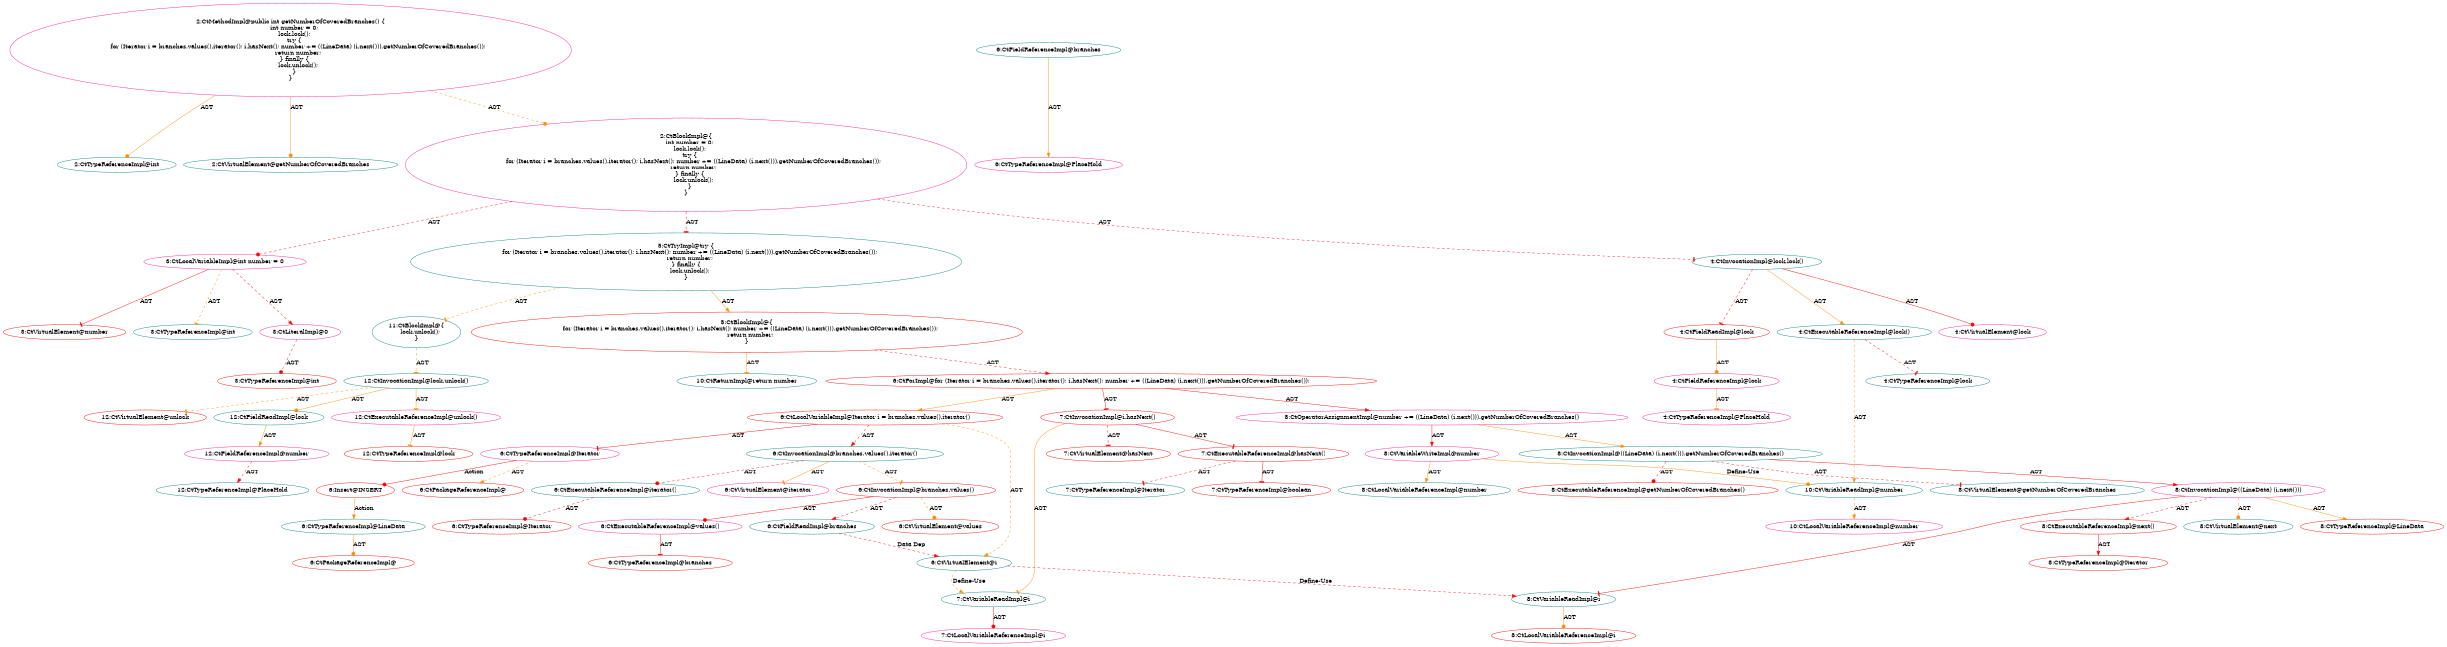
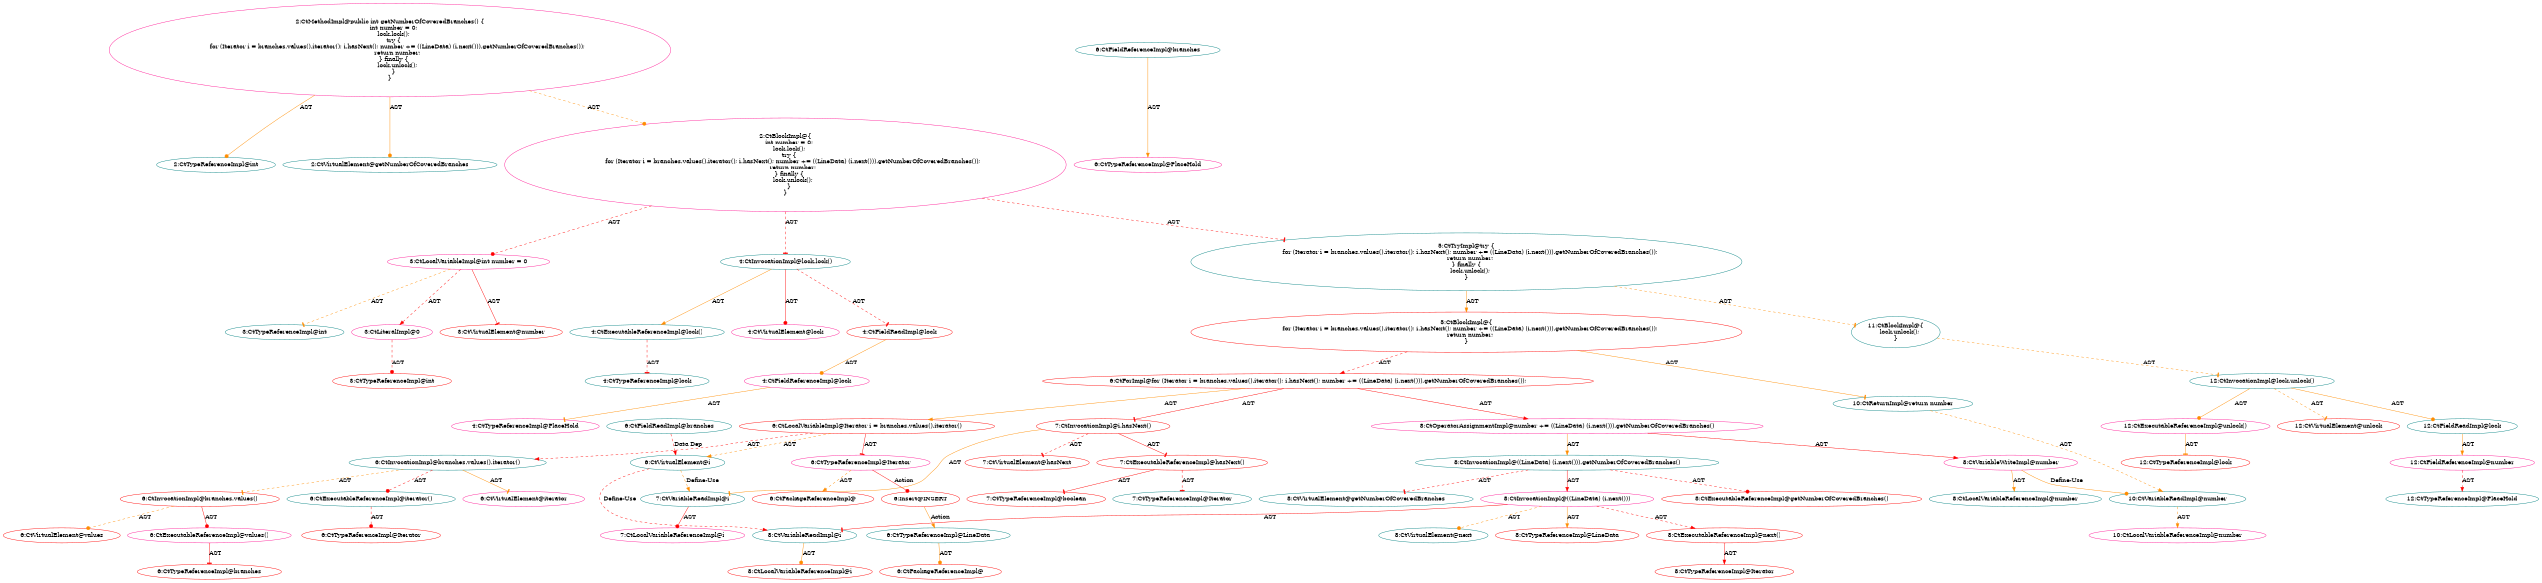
edge "12:CtInvocationImpl@lock.unlock()" -> "12:CtExecutableReferenceImpl@unlock()": arrowhead tee -> dot
edge "4:CtExecutableReferenceImpl@lock()" -> "10:CtVariableReadImpl@number": now "10:CtReturnImpl@return number" -> "10:CtVariableReadImpl@number"
edge "6:CtInvocationImpl@branches.values()" -> "6:CtFieldReadImpl@branches": removed, label "AST"
